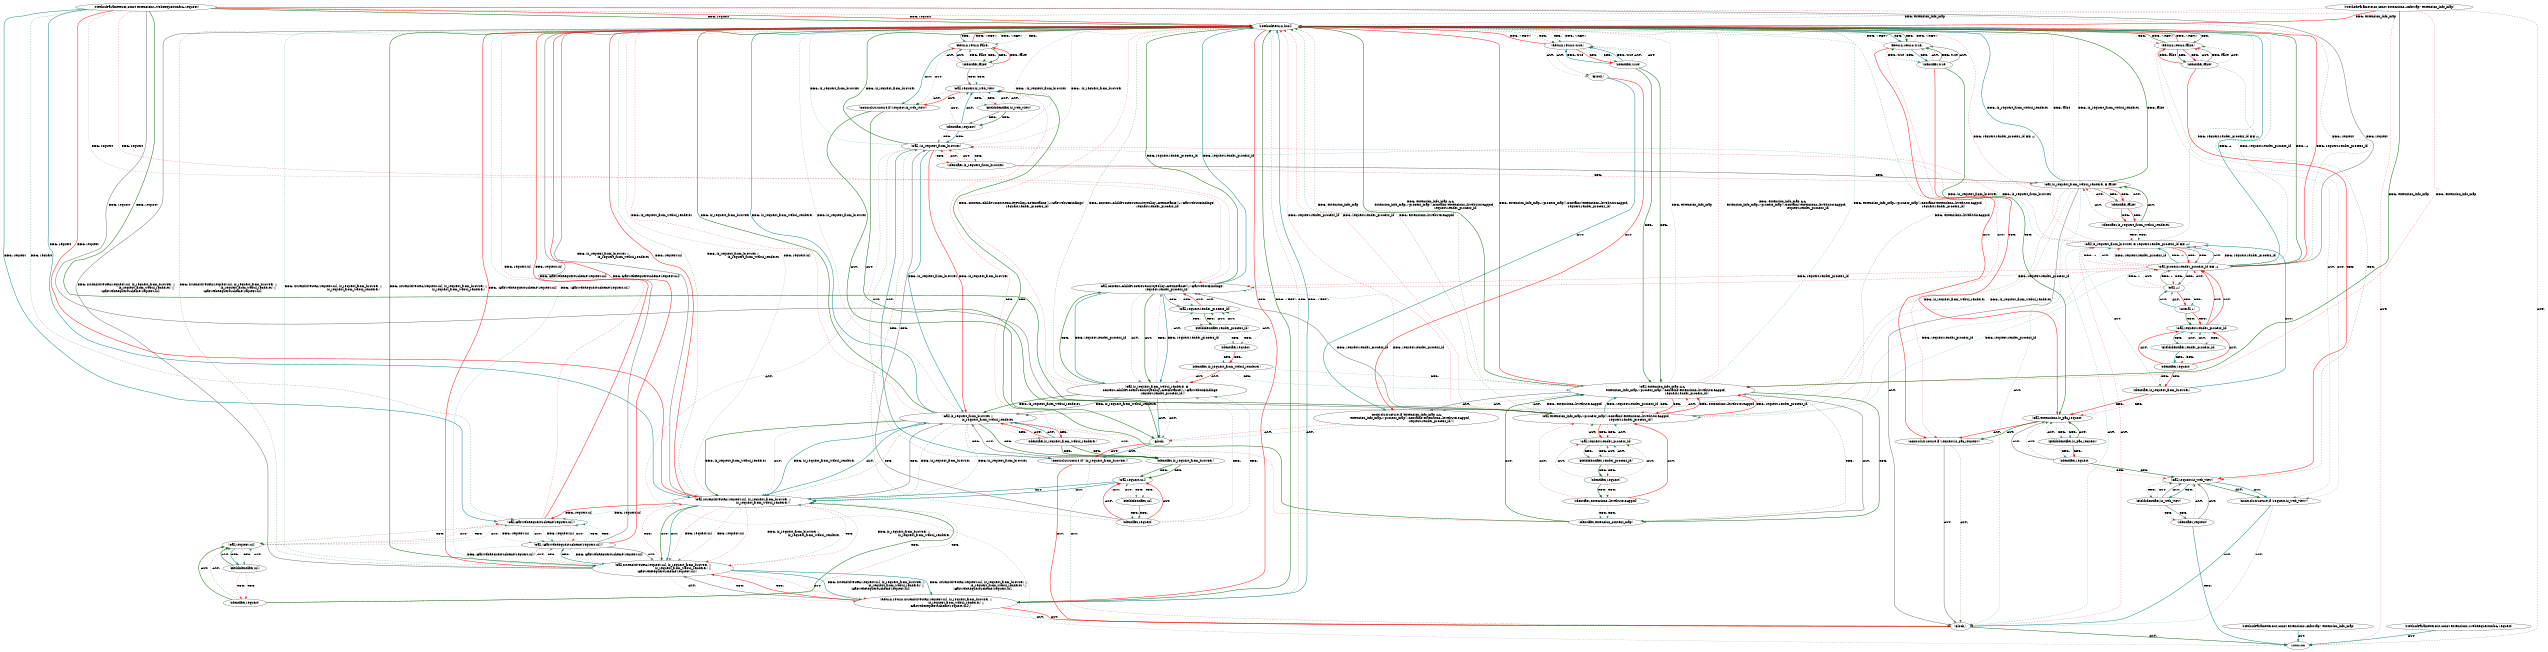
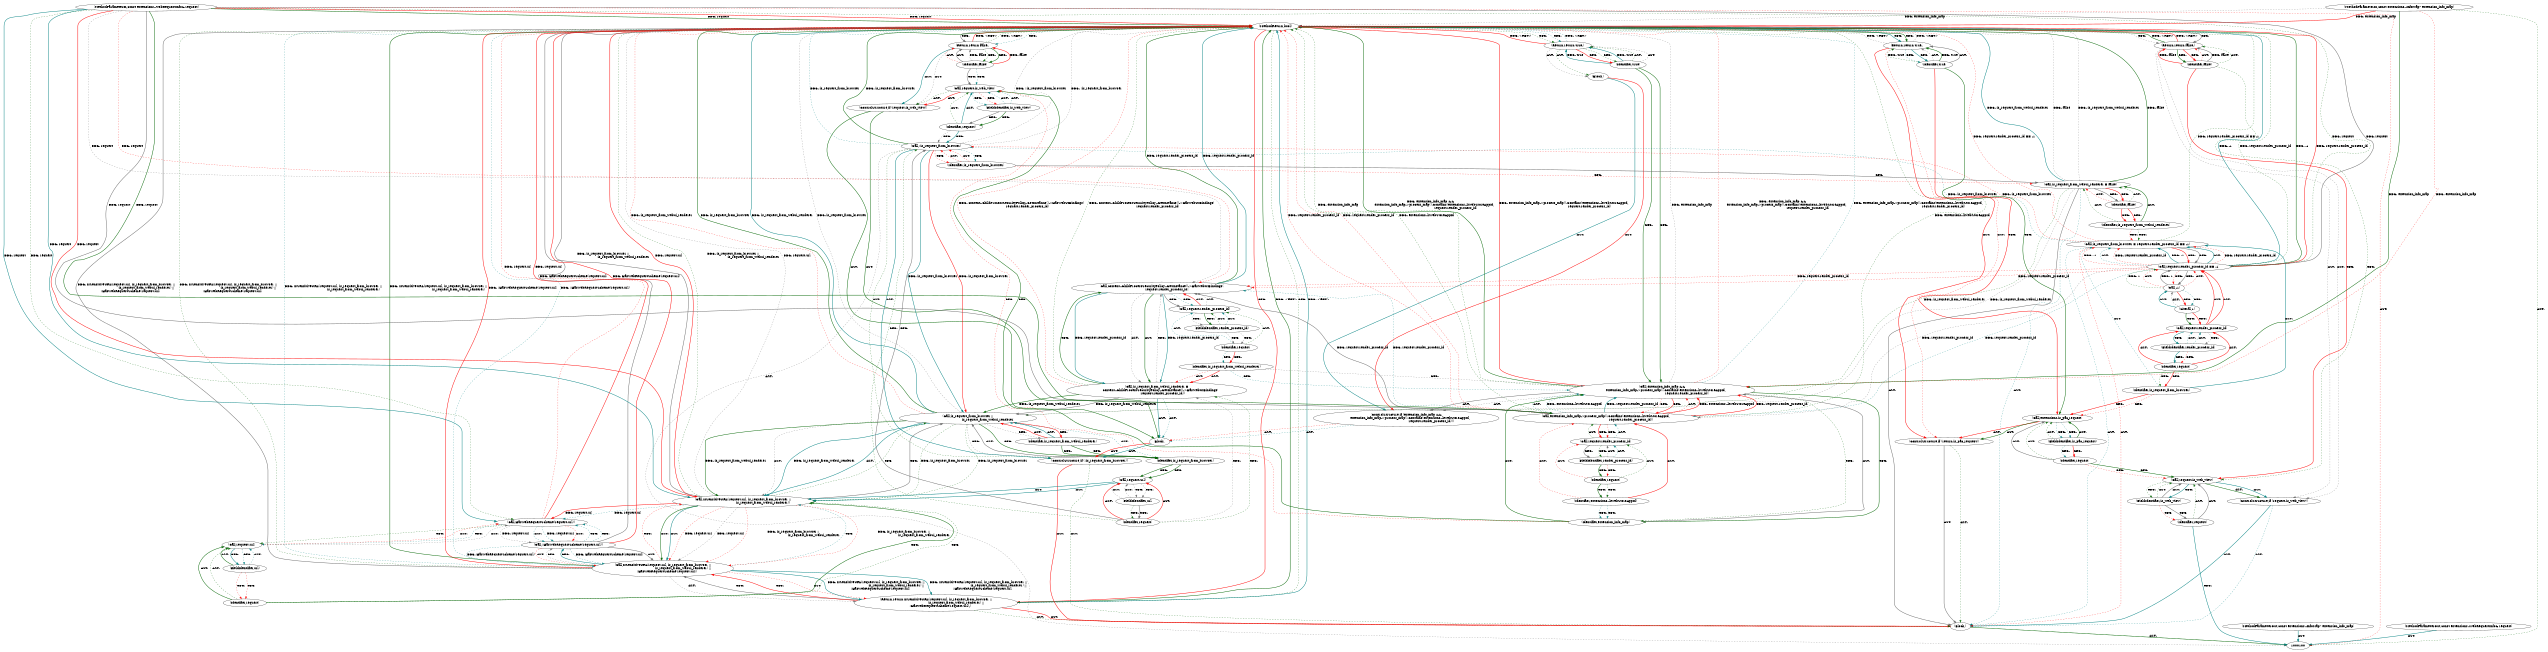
node "(Call,process.render_process_id == -1)": label "(Call,process.render_process_id == -1)" -> "(Call,request.render_process_id == -1)"
node "(ControlStructure,if (request.is_pac_request))": label "(ControlStructure,if (request.is_pac_request))" -> "(ControlStructure,if (return.is_pac_request))"
node "(Identifier,extension_content_map)": label "(Identifier,extension_content_map)" -> "(Identifier,extension_info_map)"
